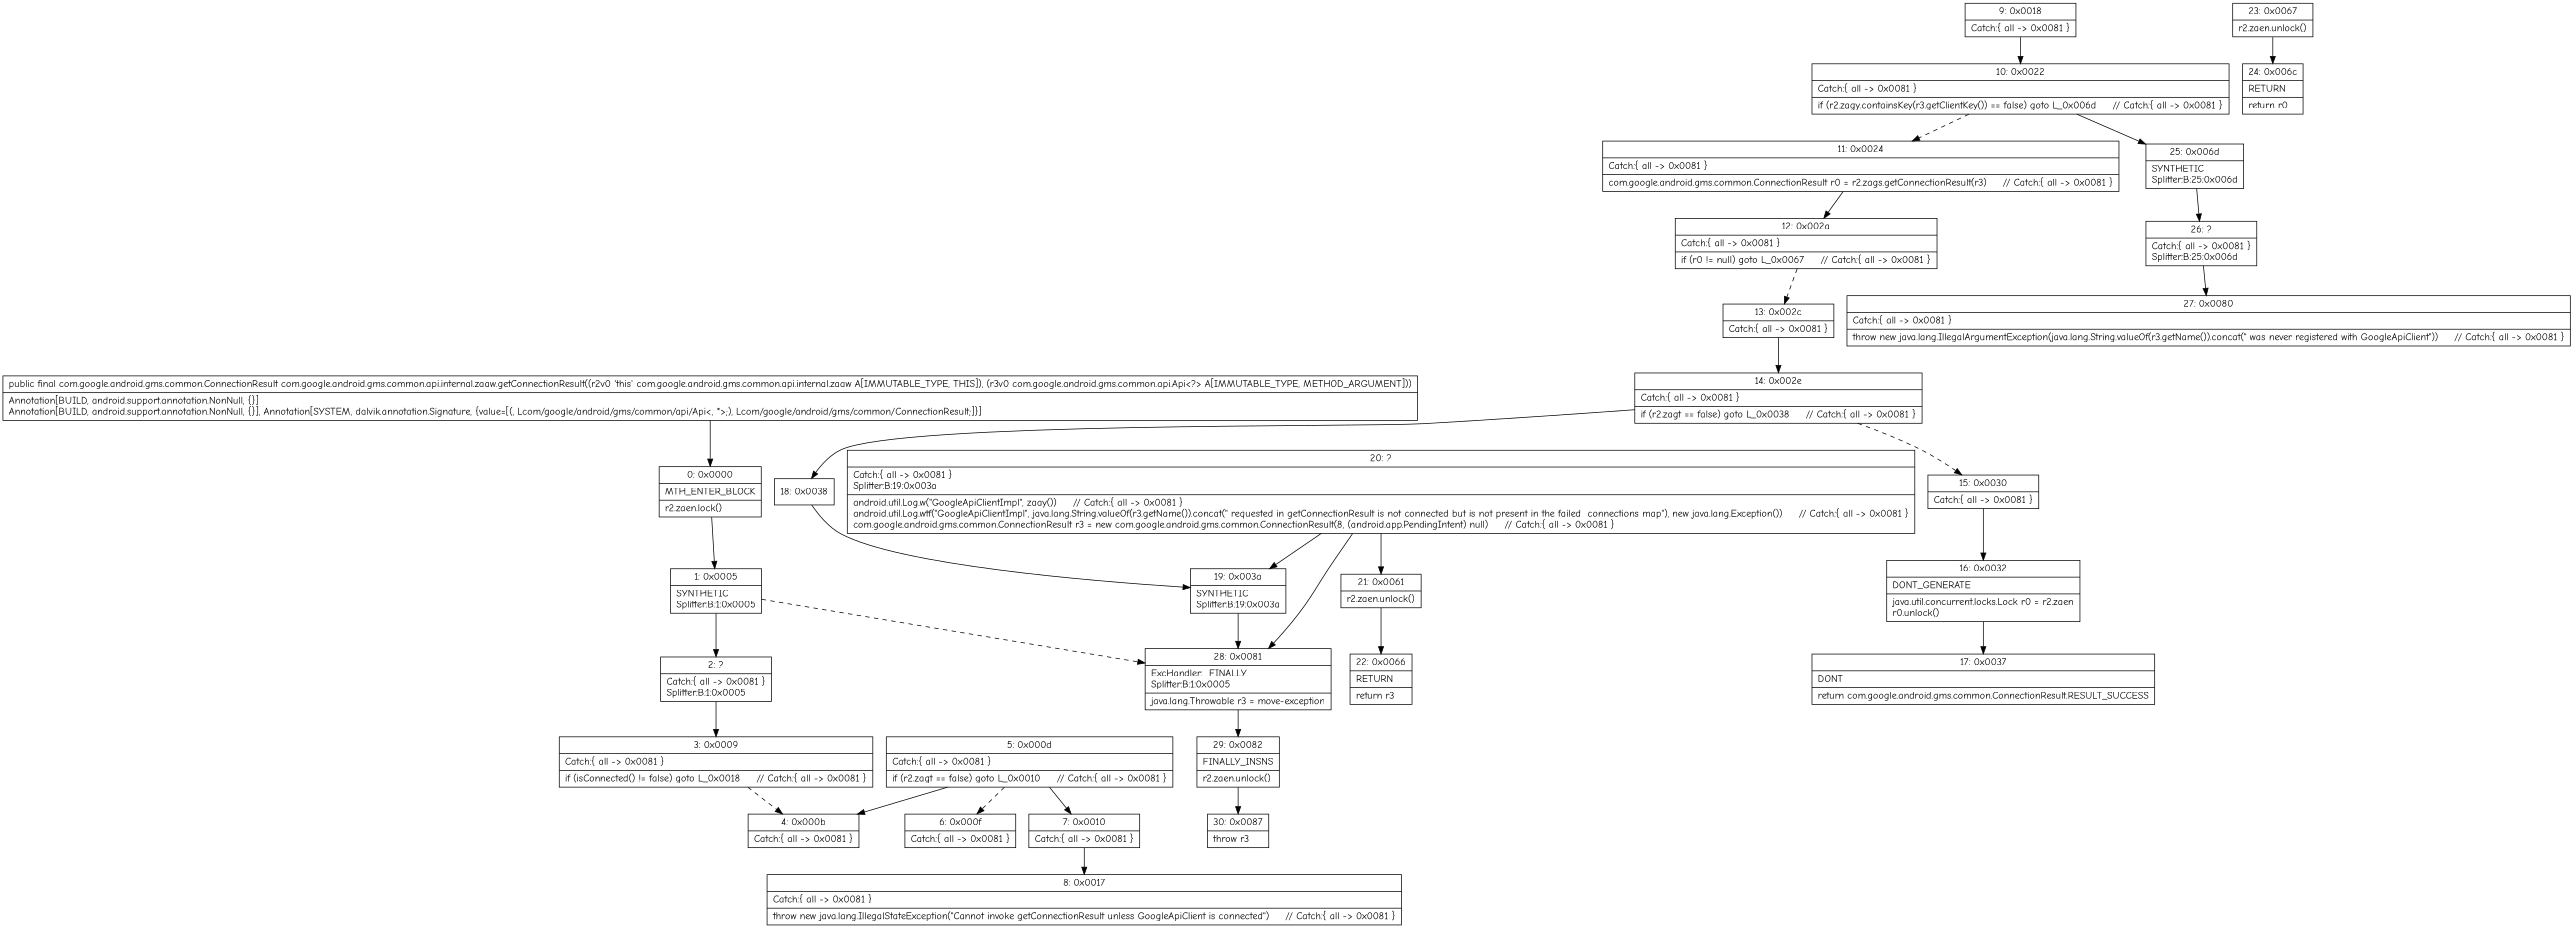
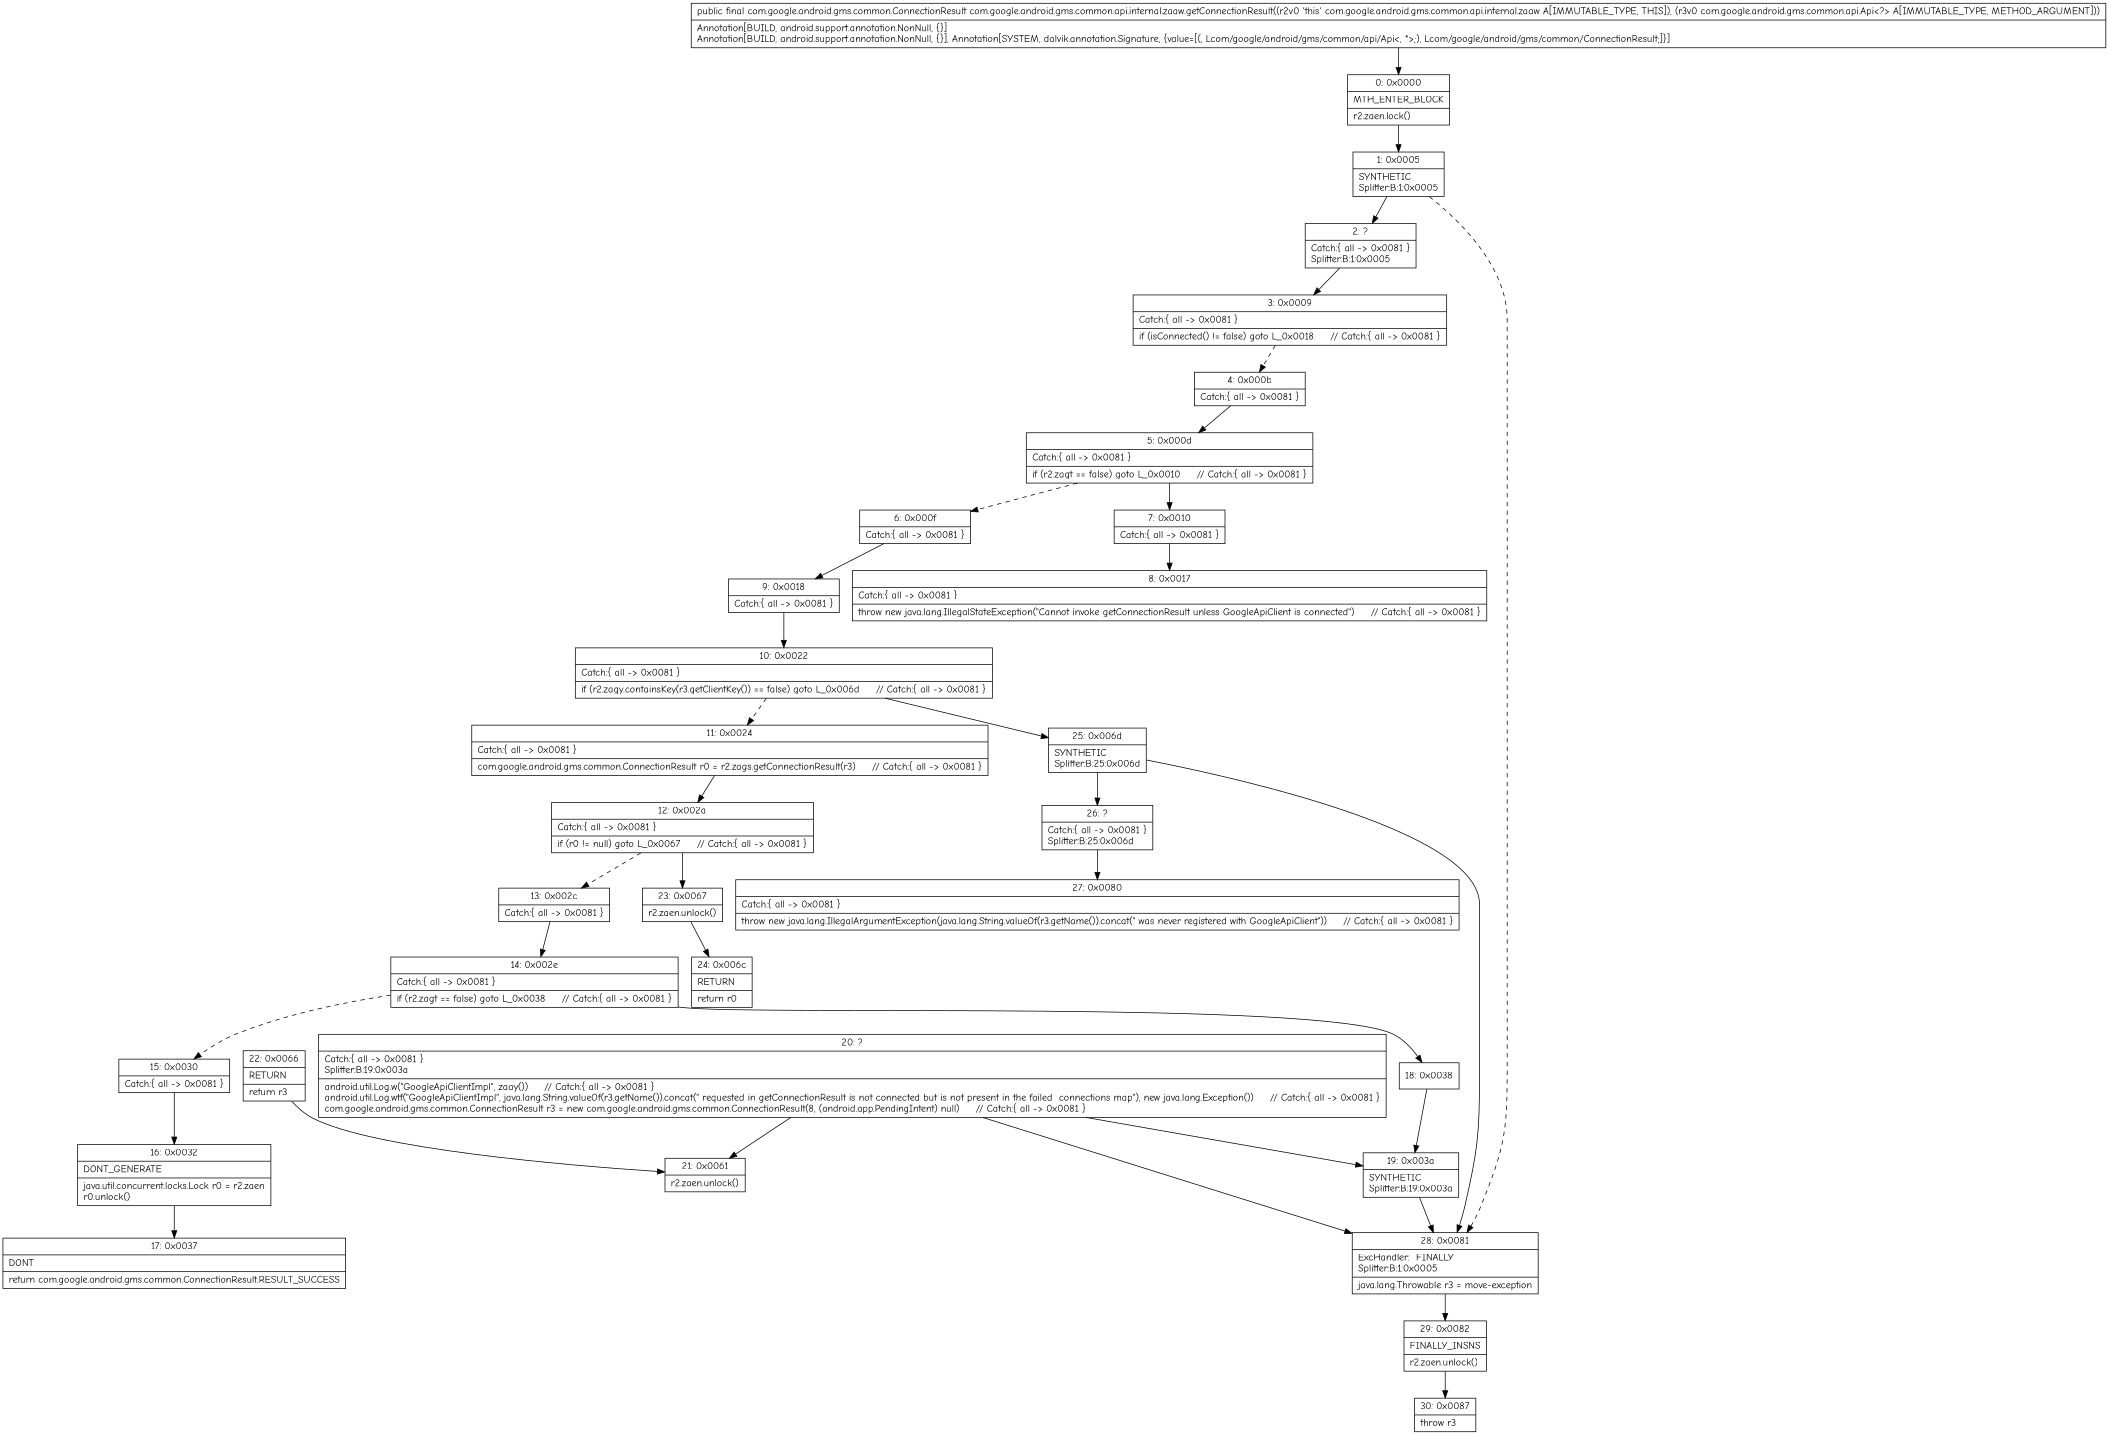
edge "6: 0x000f" -> "9: 0x0018": added
edge "21: 0x0061" -> "22: 0x0066": reversed
edge "5: 0x000d" -> "4: 0x000b": reversed
edge "12: 0x002a" -> "23: 0x0067": added
edge "25: 0x006d" -> "28: 0x0081": added
